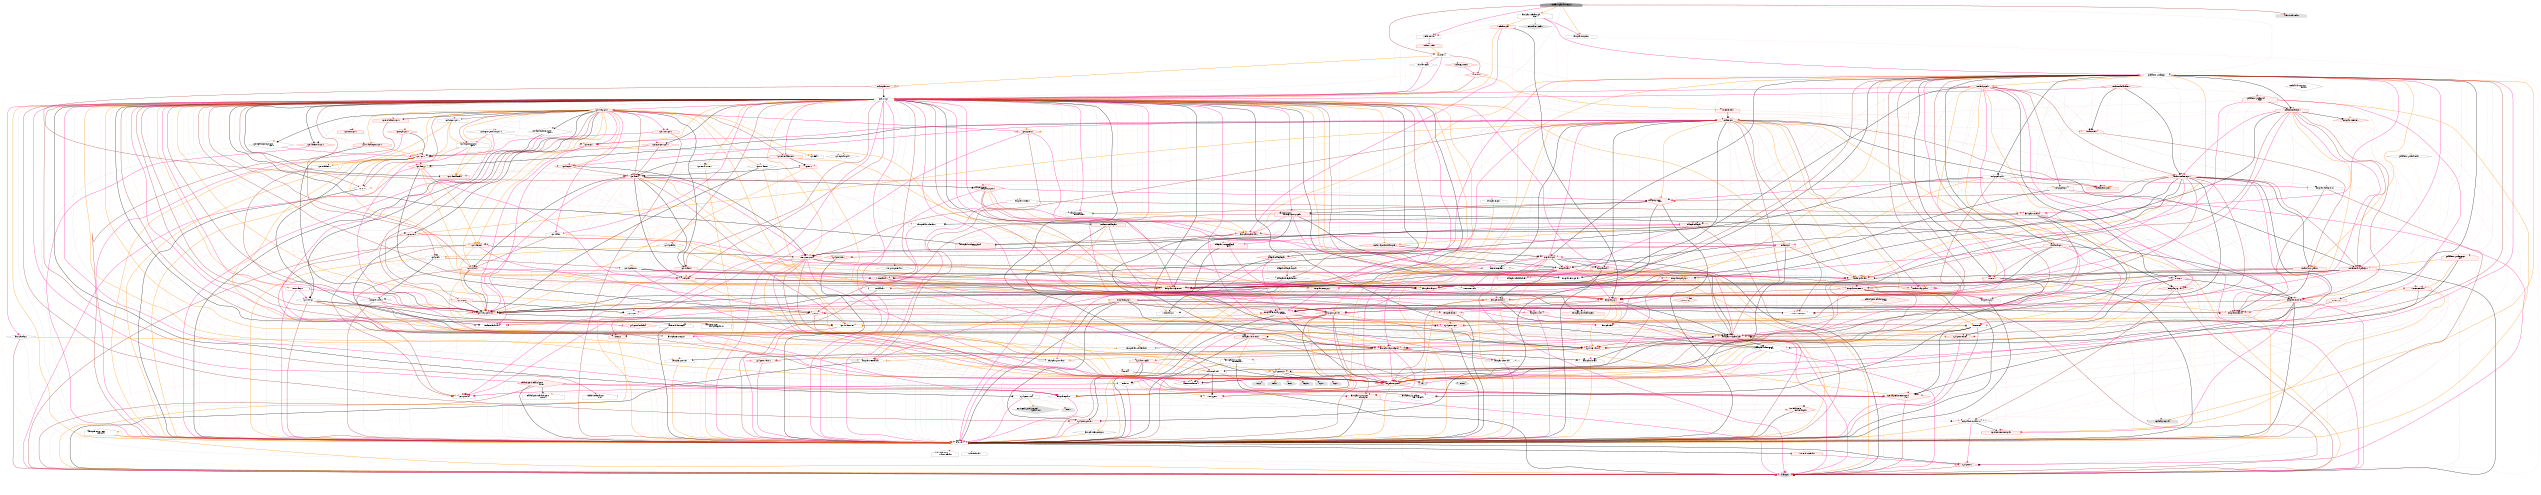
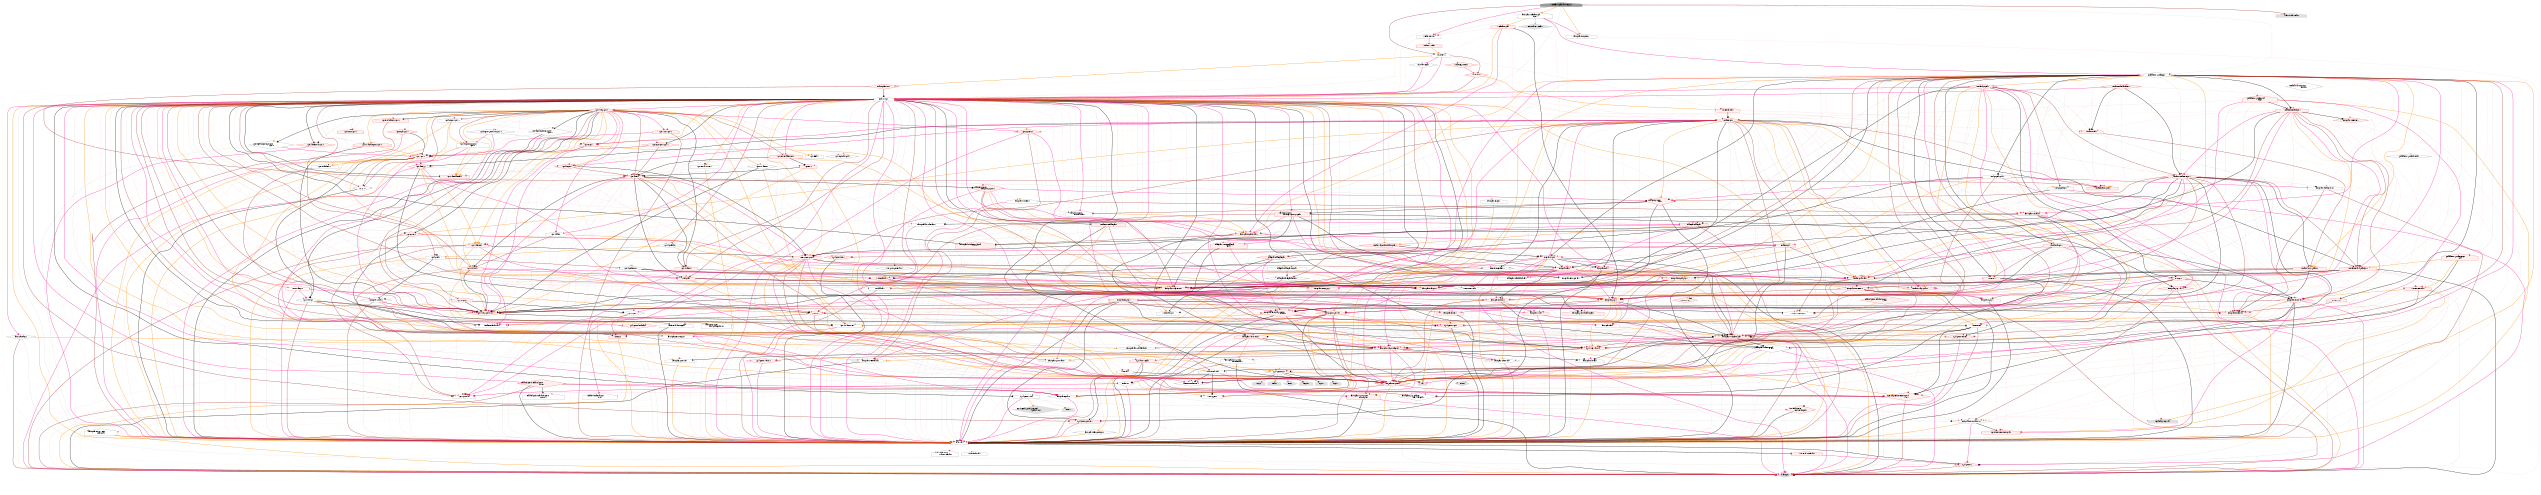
edge "CoreMinimal.h" -> "UObject/UObjectHierarchy Fwd.h": now "Math/Float32.h" -> "UObject/UObjectHierarchy Fwd.h"
